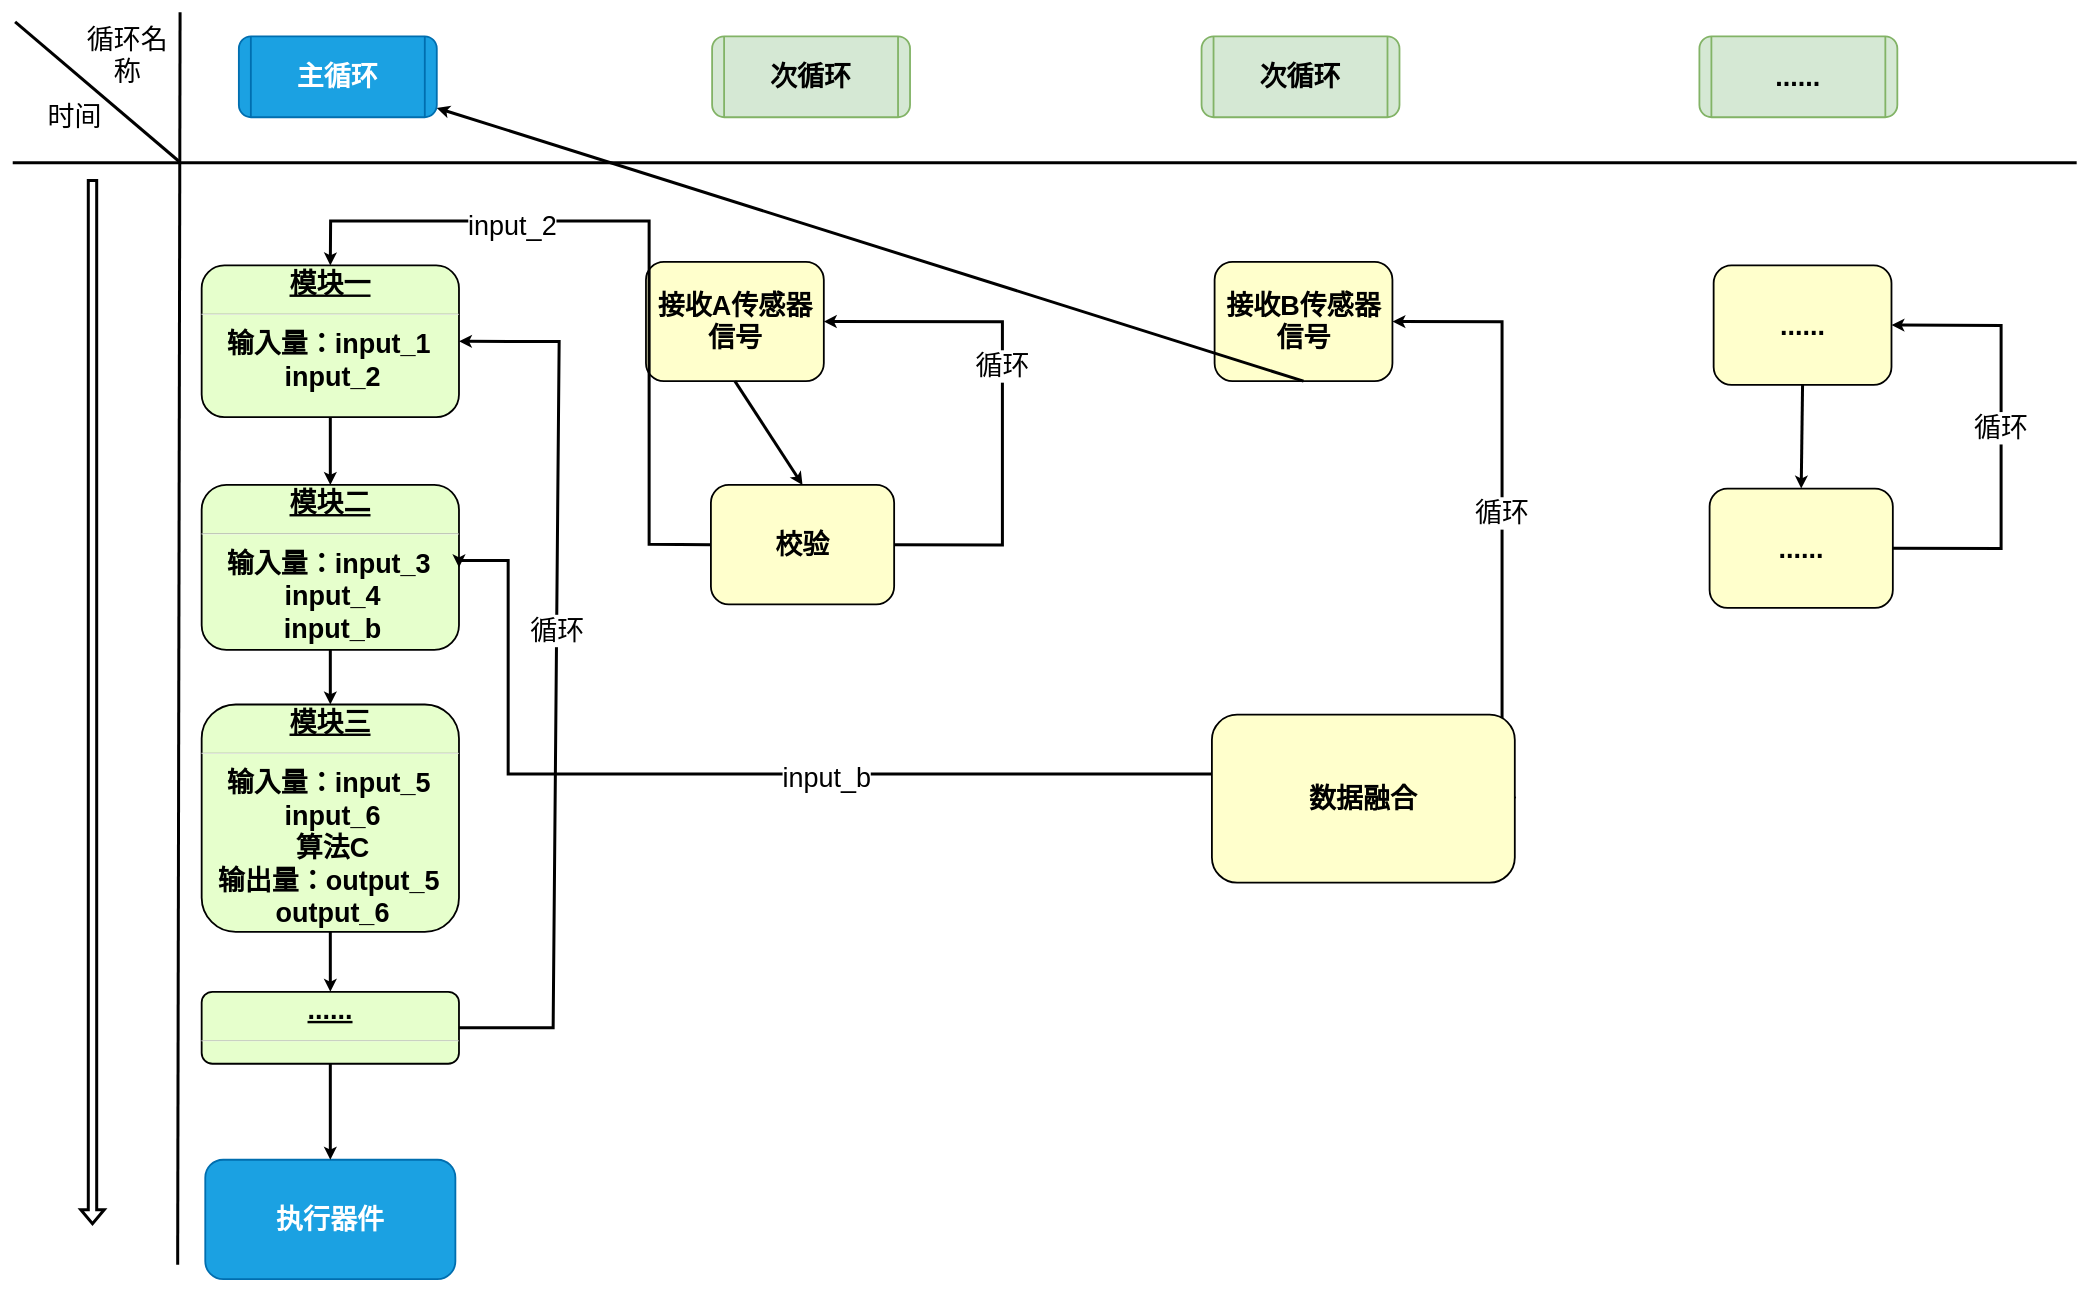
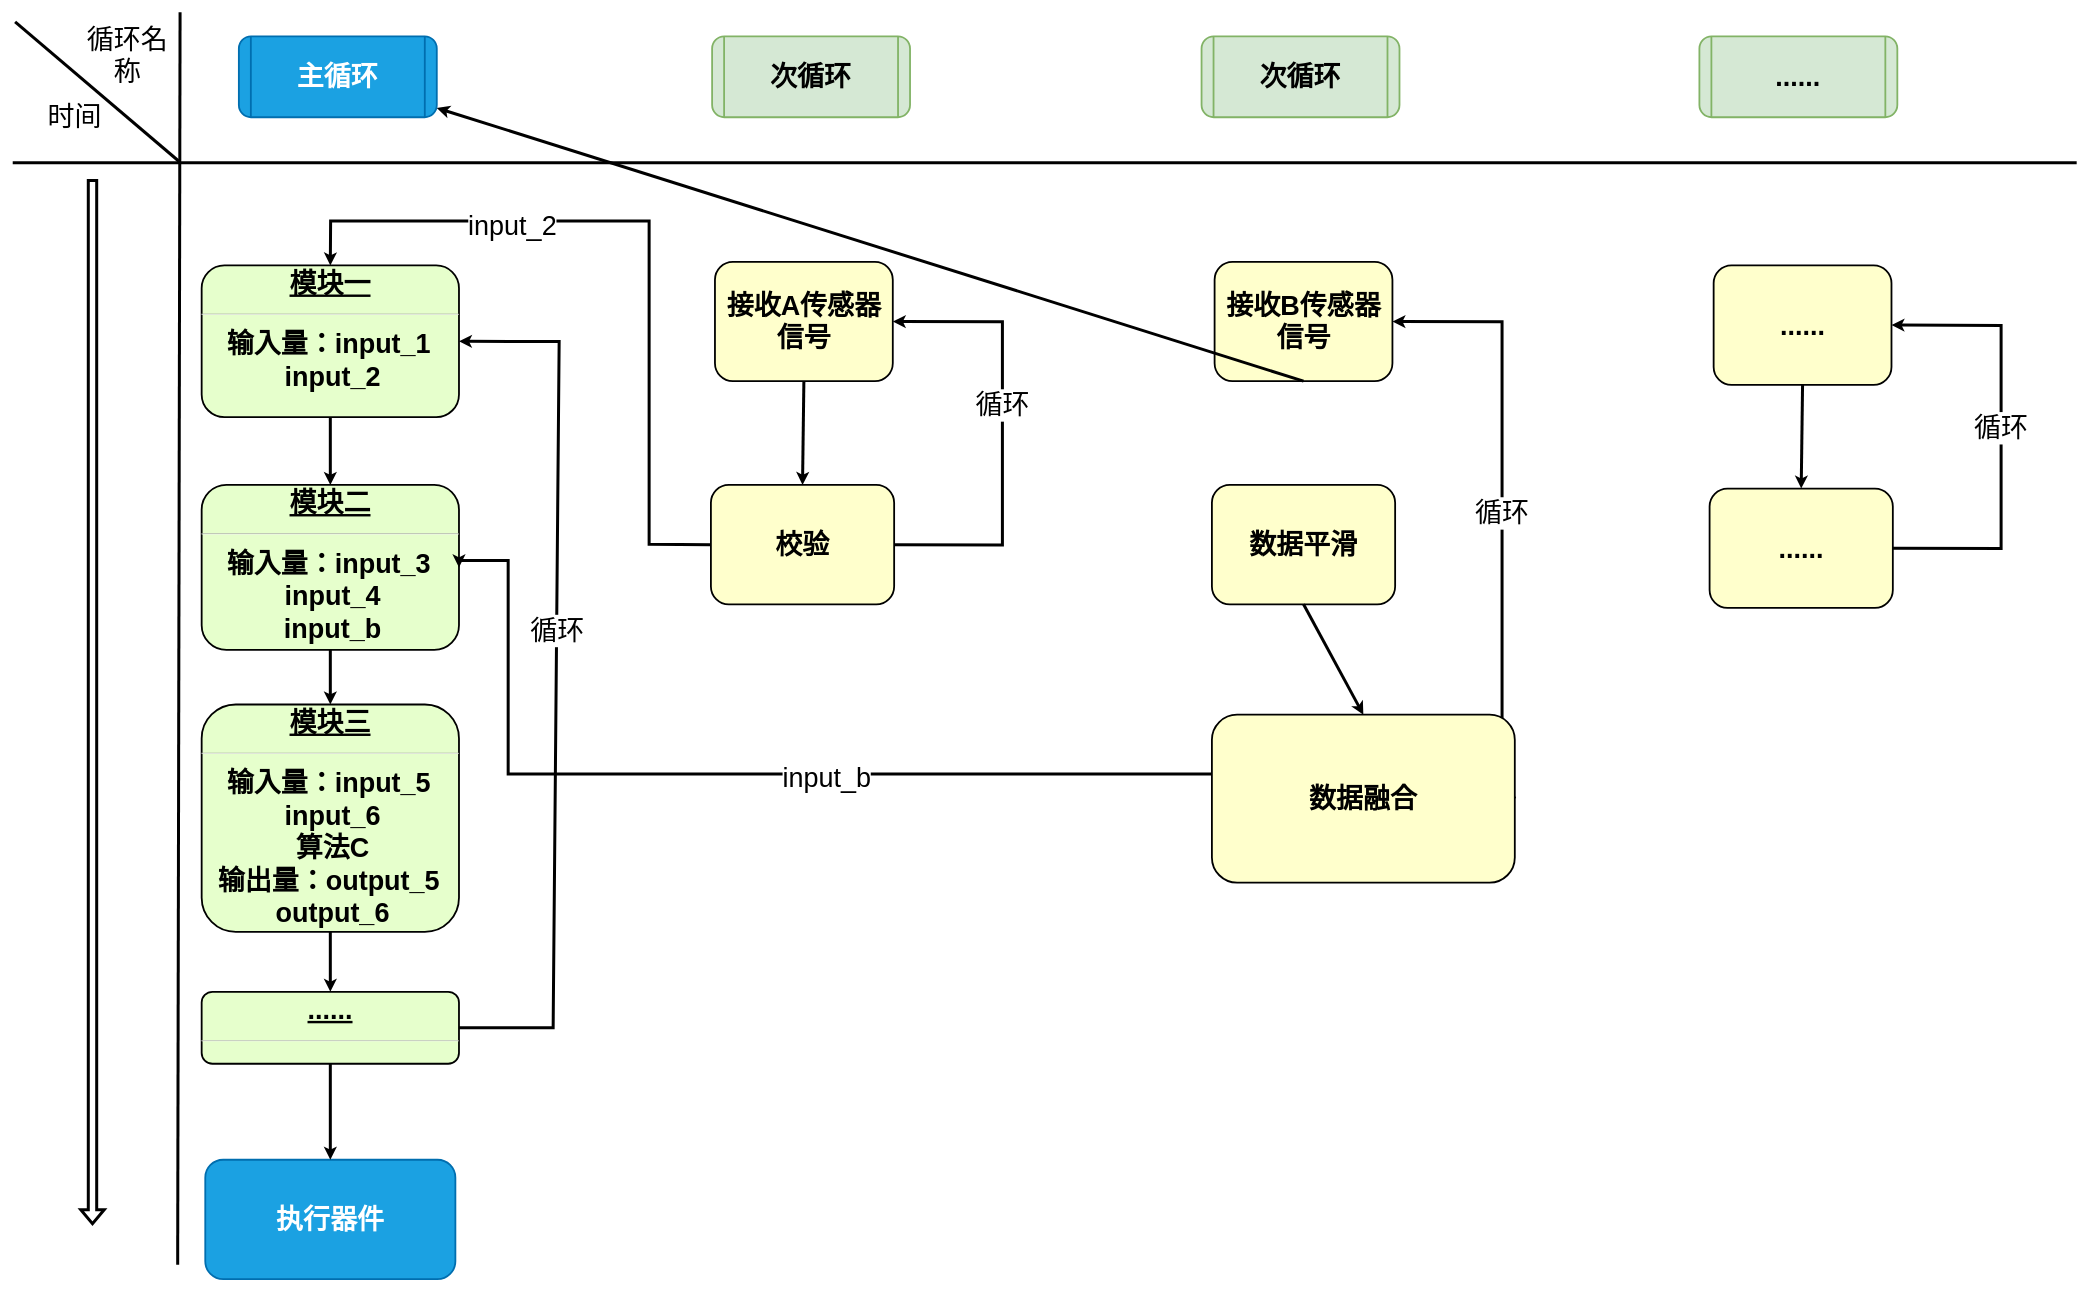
node "接收A传感器信号": moved (735, 322) -> (804, 322)
node "数据平滑": added
edge "数据平滑" -> "数据融合": added
